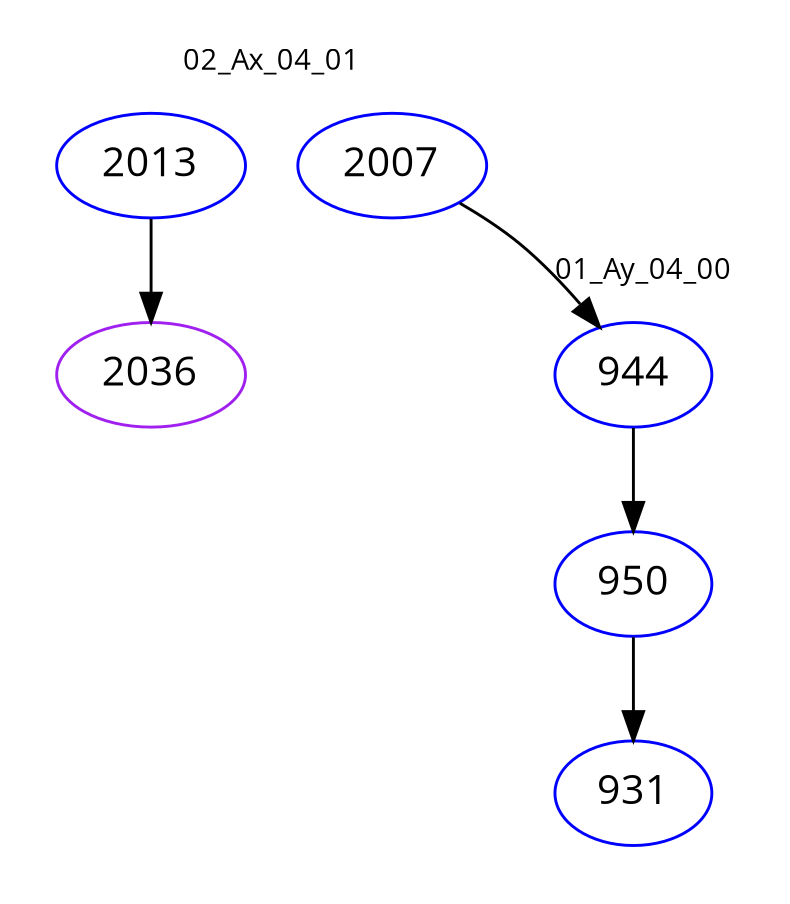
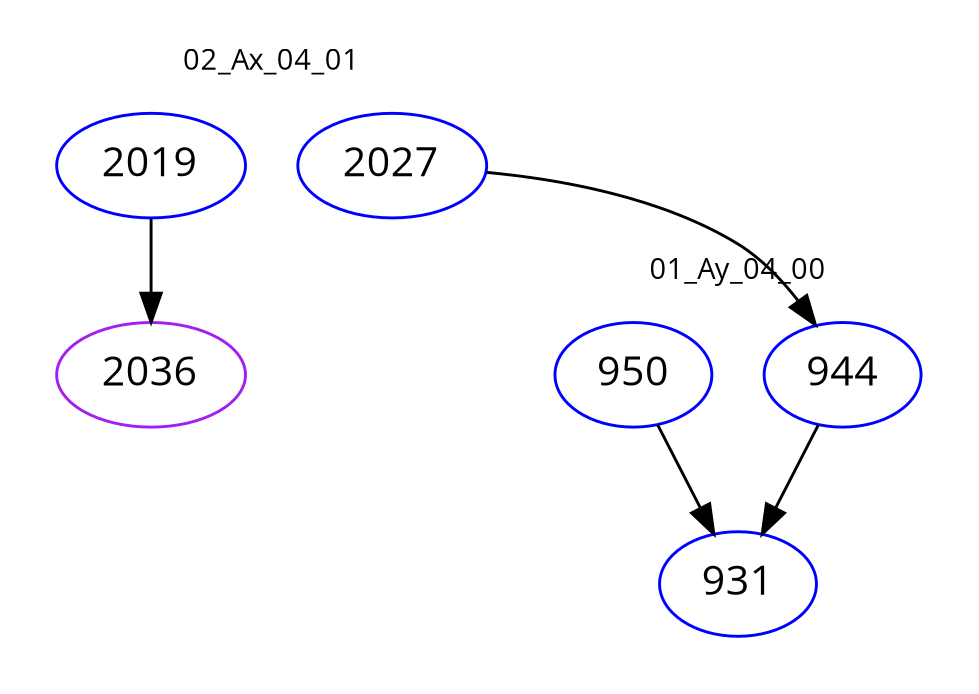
node "2013": label "2013" -> "2019"
node "2007": label "2007" -> "2027"
edge "944" -> "950": now "944" -> "931"
